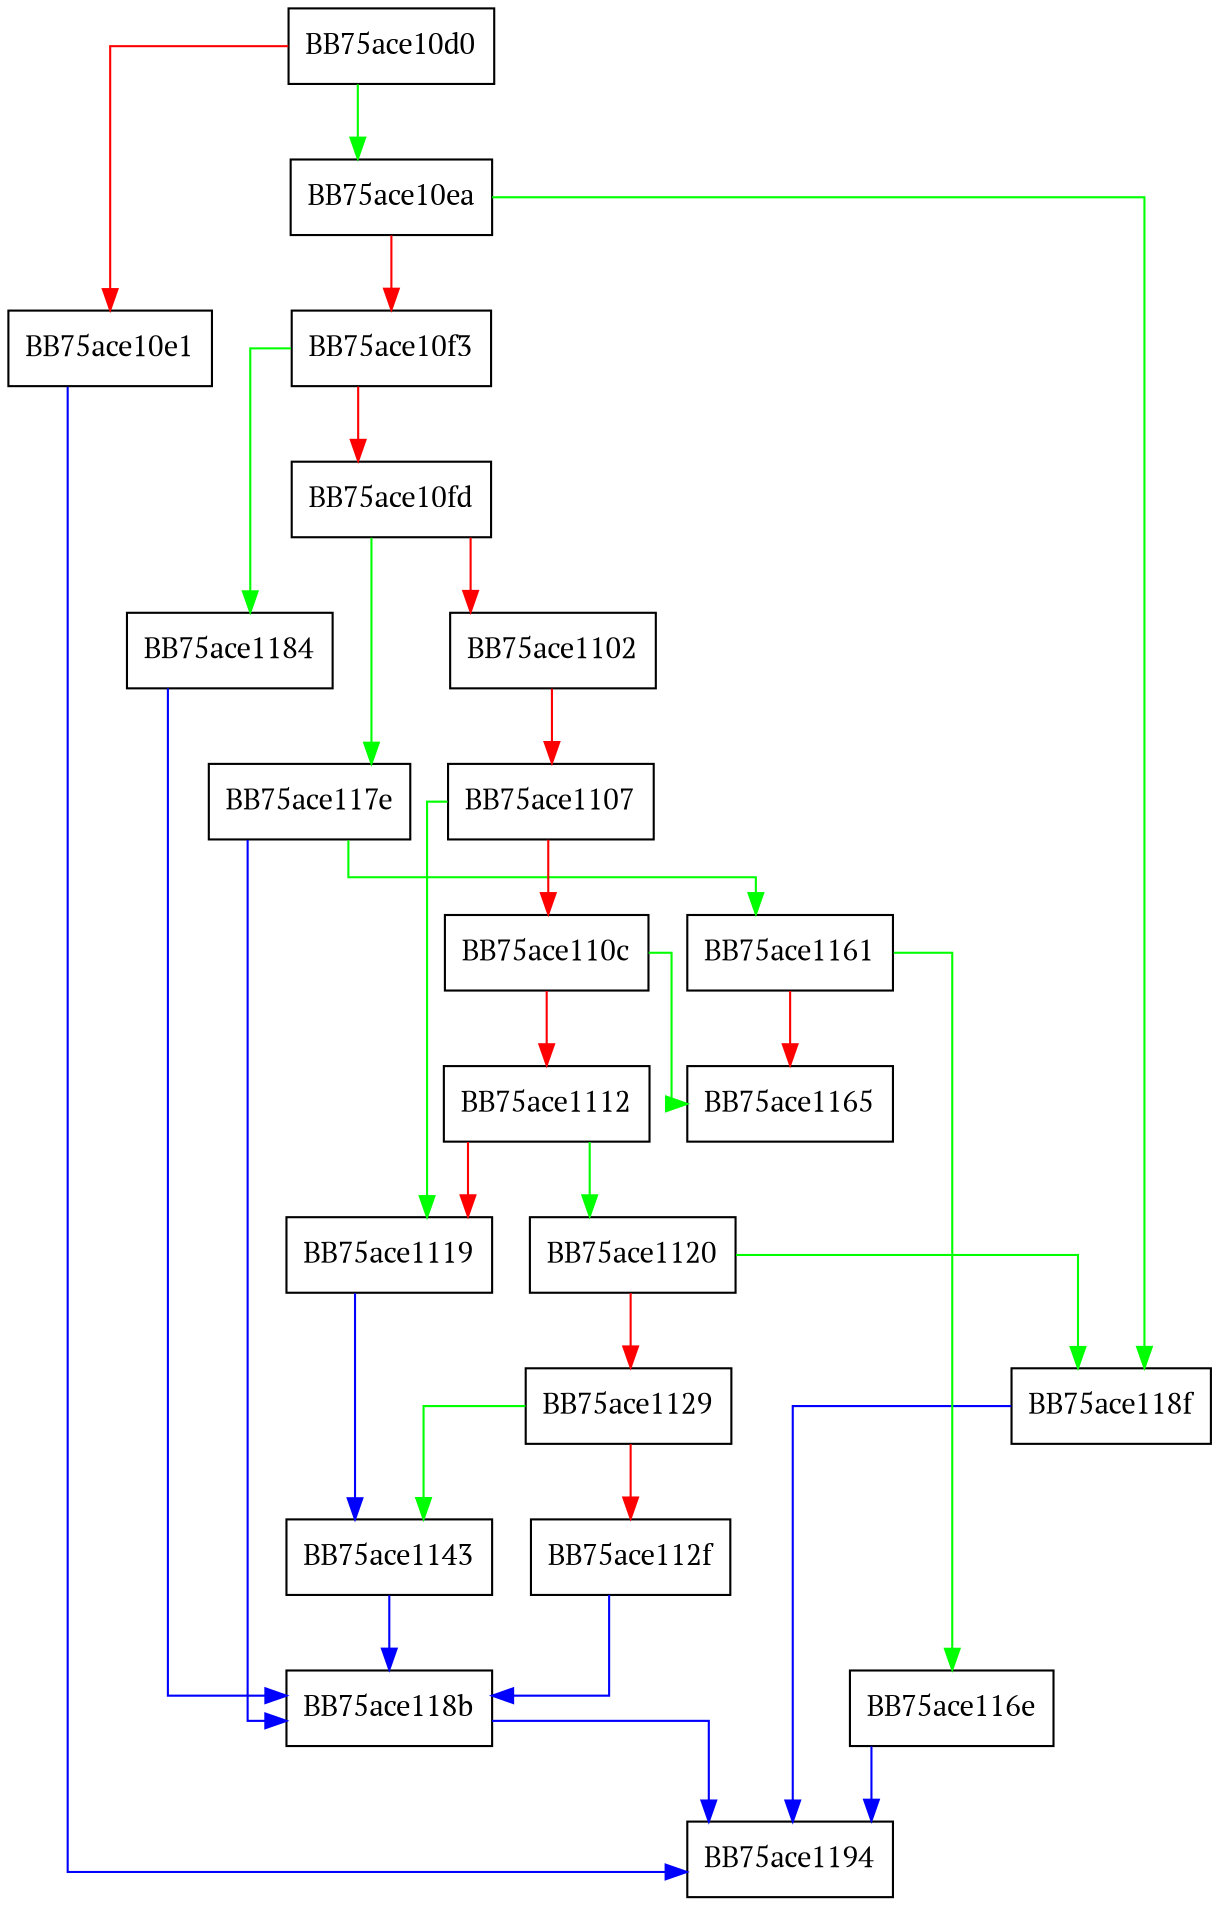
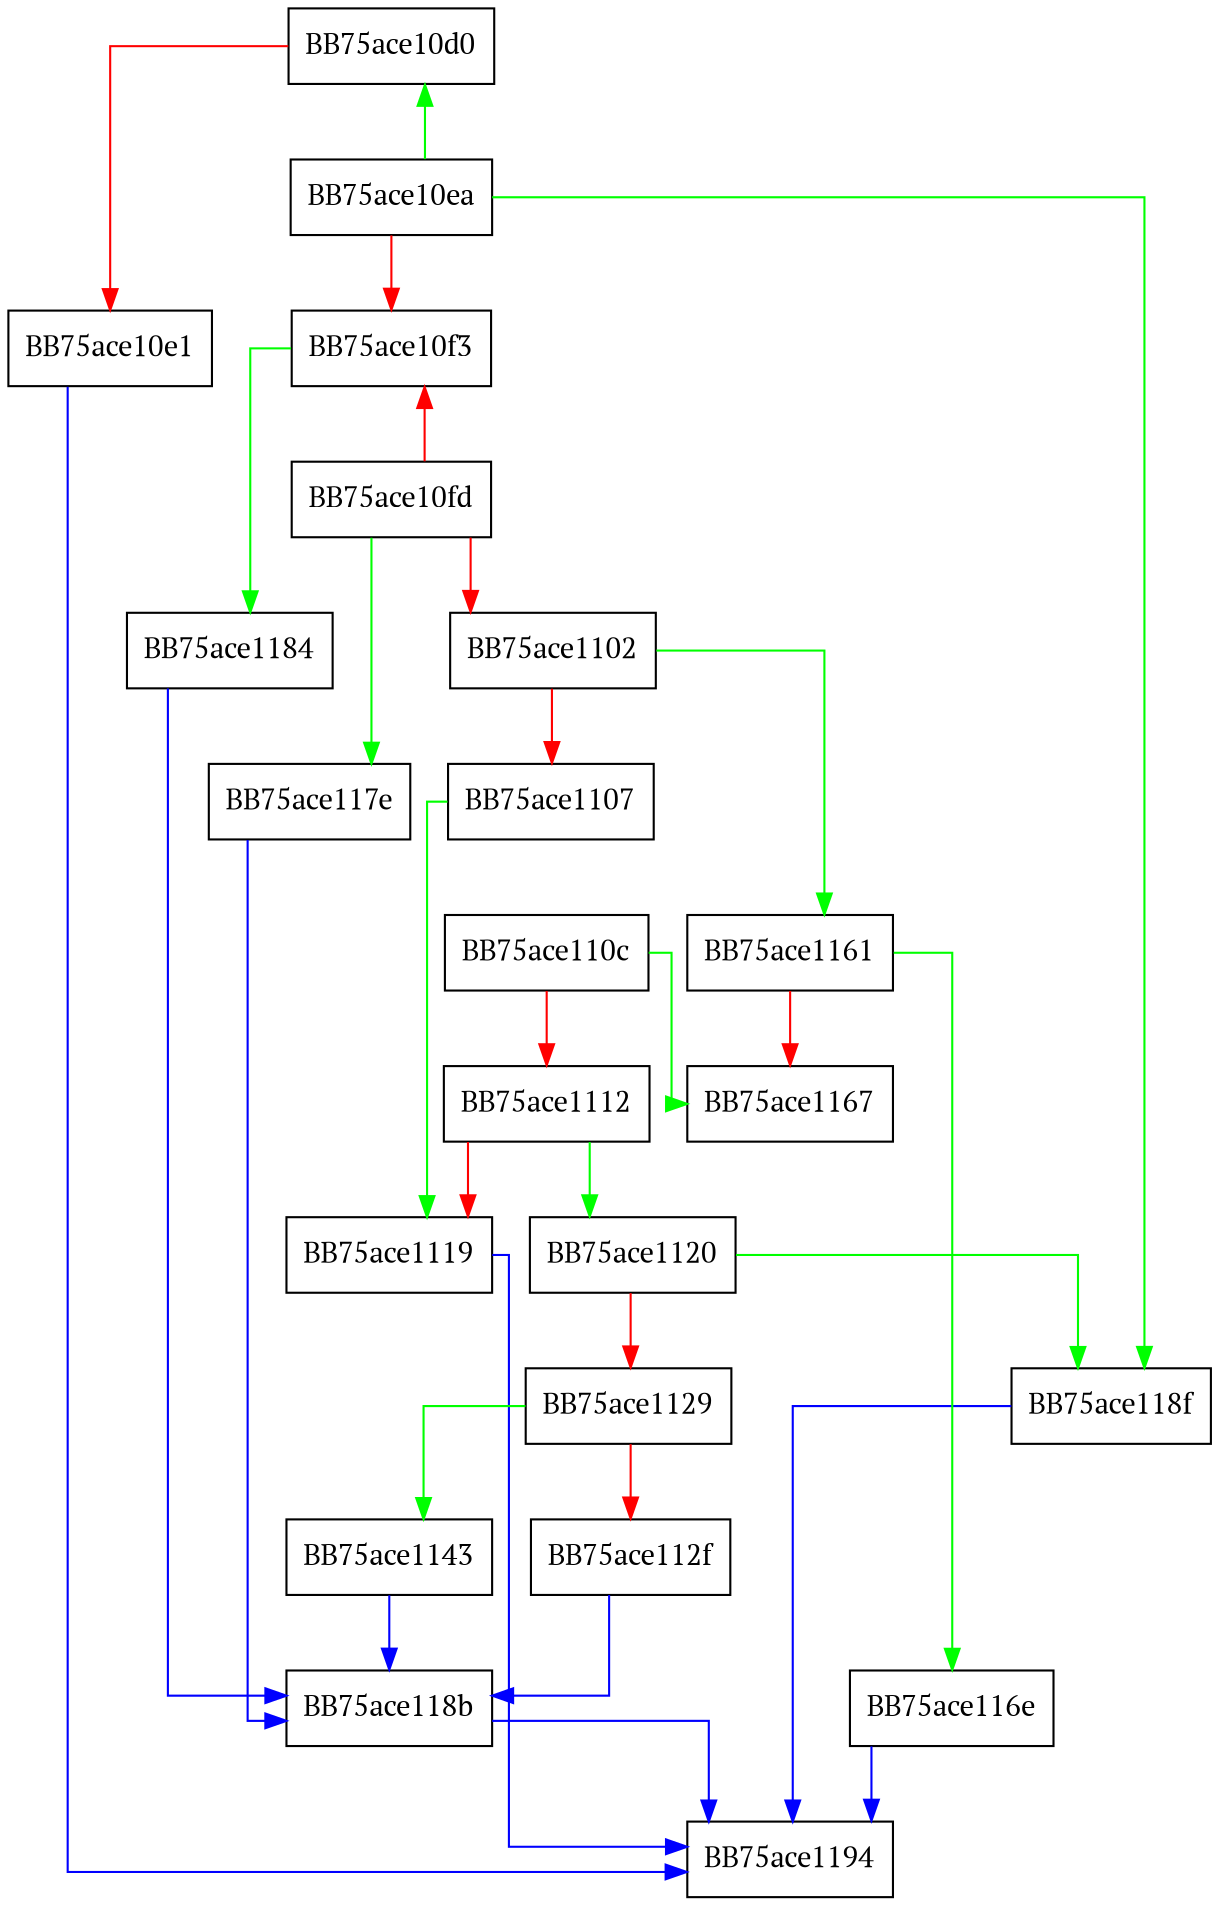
edge "BB75ace10d0" -> "BB75ace10ea": reversed
edge "BB75ace10f3" -> "BB75ace10fd": reversed
edge "BB75ace1107" -> "BB75ace110c": removed
edge "BB75ace117e" -> "BB75ace1161": now "BB75ace1102" -> "BB75ace1161"
node "BB75ace1165": label "BB75ace1165" -> "BB75ace1167"
edge "BB75ace1119" -> "BB75ace1143": now "BB75ace1119" -> "BB75ace1194"
